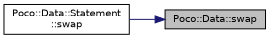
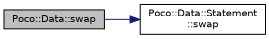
edge "Poco::Data::Statement ::swap" -> "Poco::Data::swap": reversed
